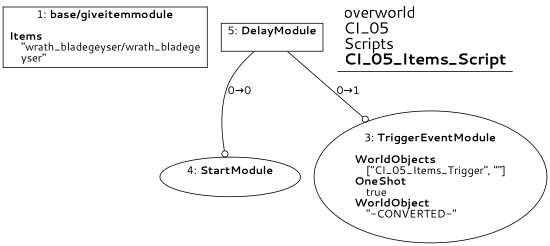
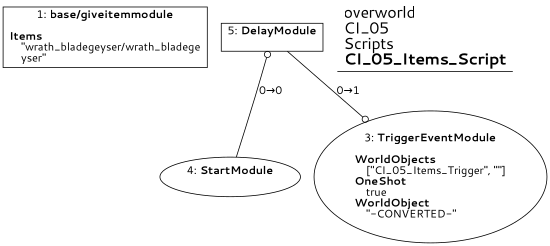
edge "5:" -> "4:": reversed
